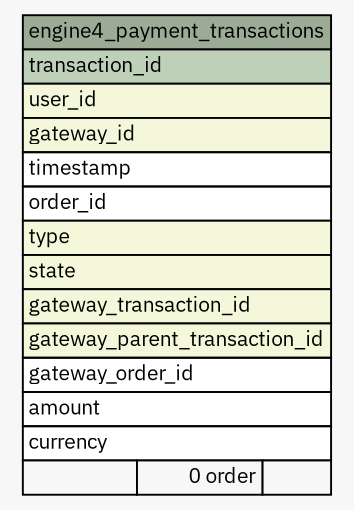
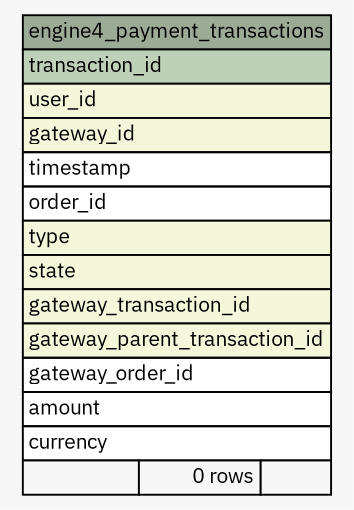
node "engine4_payment_transactions": text "0 order" -> "0 rows"
